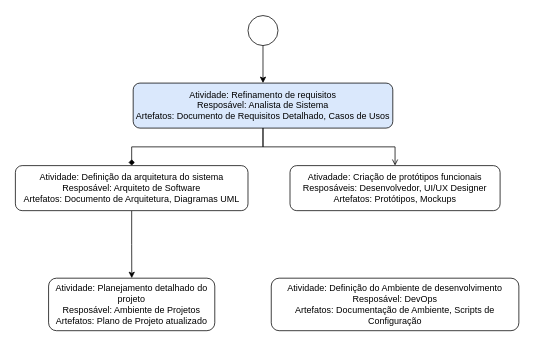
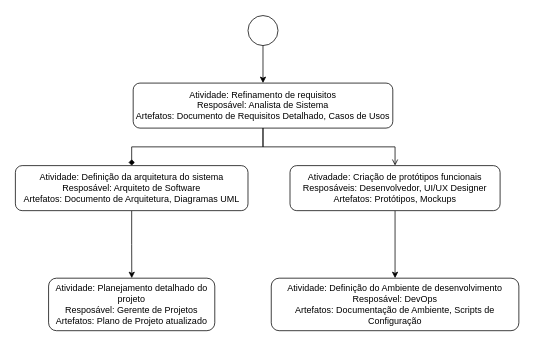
node "Atividade: Refinamento de requisitos Resposável: Analista de Sistema Artefatos: Documento de Requisitos Detalhado, Casos de Usos": fillcolor #dae8fc -> #ffffff
edge "Ativadade: Criação de protótipos funcionais Resposáveis: Desenvolvedor, UI/UX Designer Artefatos: Protótipos, Mockups" -> "Atividade: Definição do Ambiente de desenvolvimento Resposável: DevOps Artefatos: Documentação de Ambiente, Scripts de Configuração": added
node "Atividade: Planejamento detalhado do projeto Resposável: Ambiente de Projetos Artefatos: Plano de Projeto atualizado": label "Atividade: Planejamento detalhado do projeto Resposável: Ambiente de Projetos Artefatos: Plano de Projeto atualizado" -> "Atividade: Planejamento detalhado do projeto Resposável: Gerente de Projetos Artefatos: Plano de Projeto atualizado"
